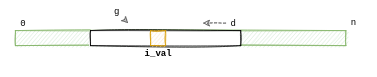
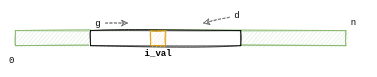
node "g": moved (117, 12) -> (98, 23)
node "0": moved (23, 23) -> (12, 60)
node "d": moved (233, 23) -> (237, 15)
